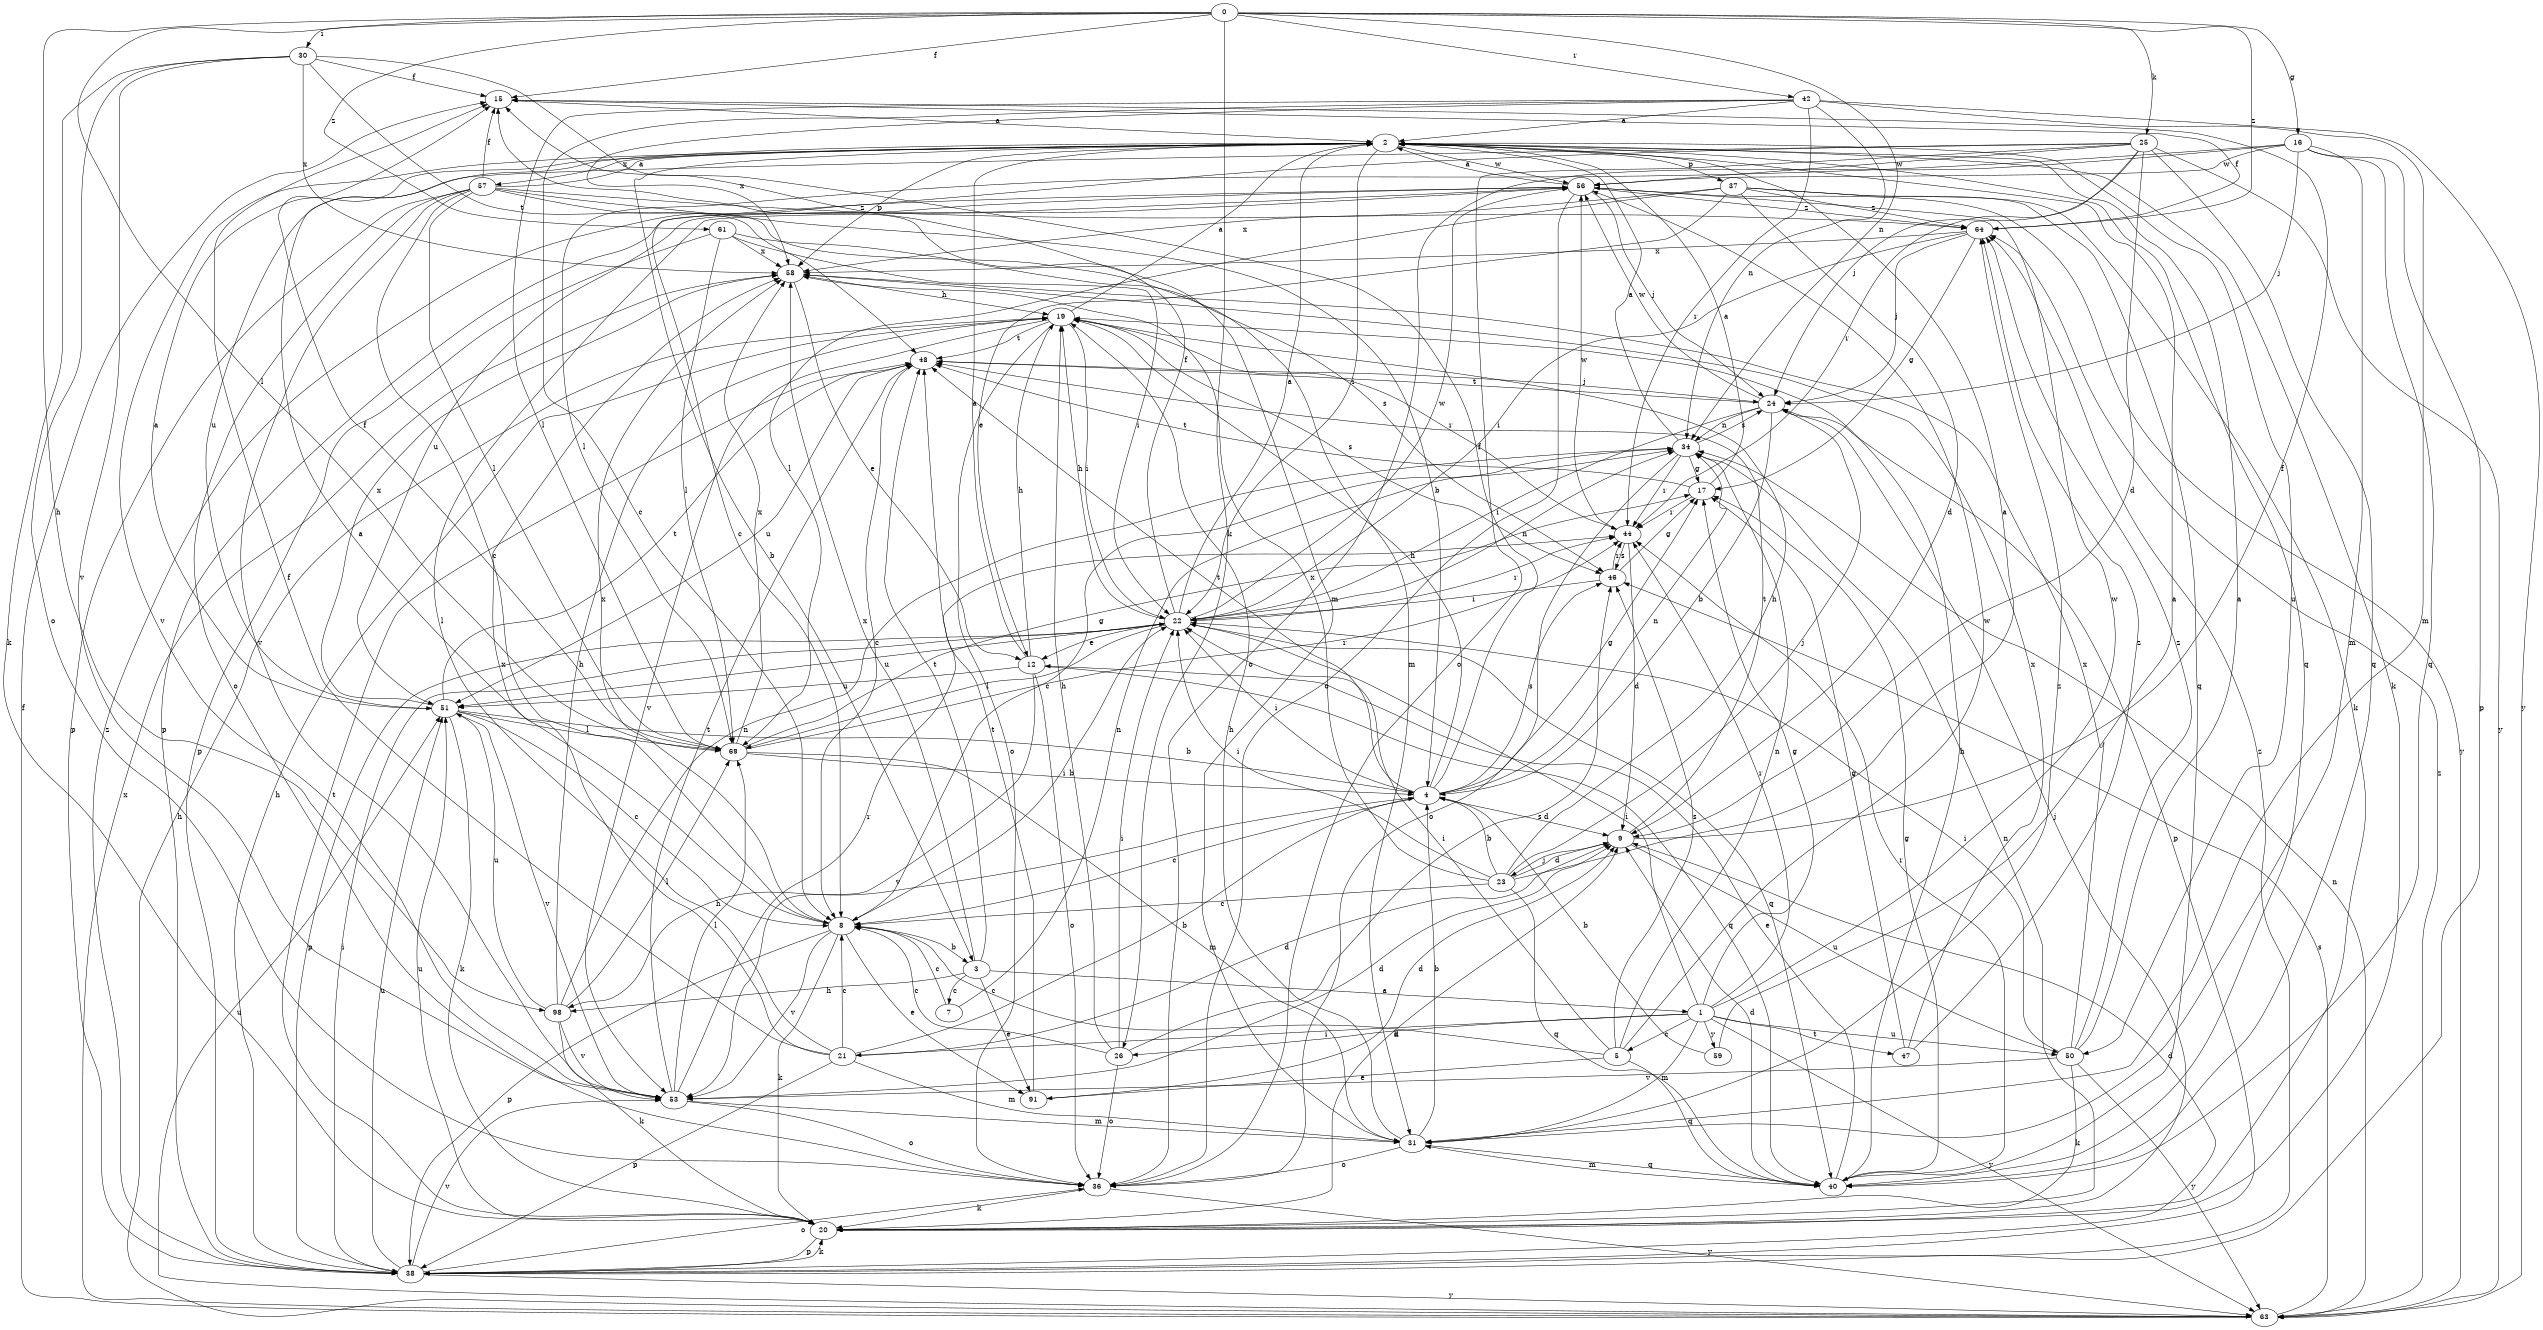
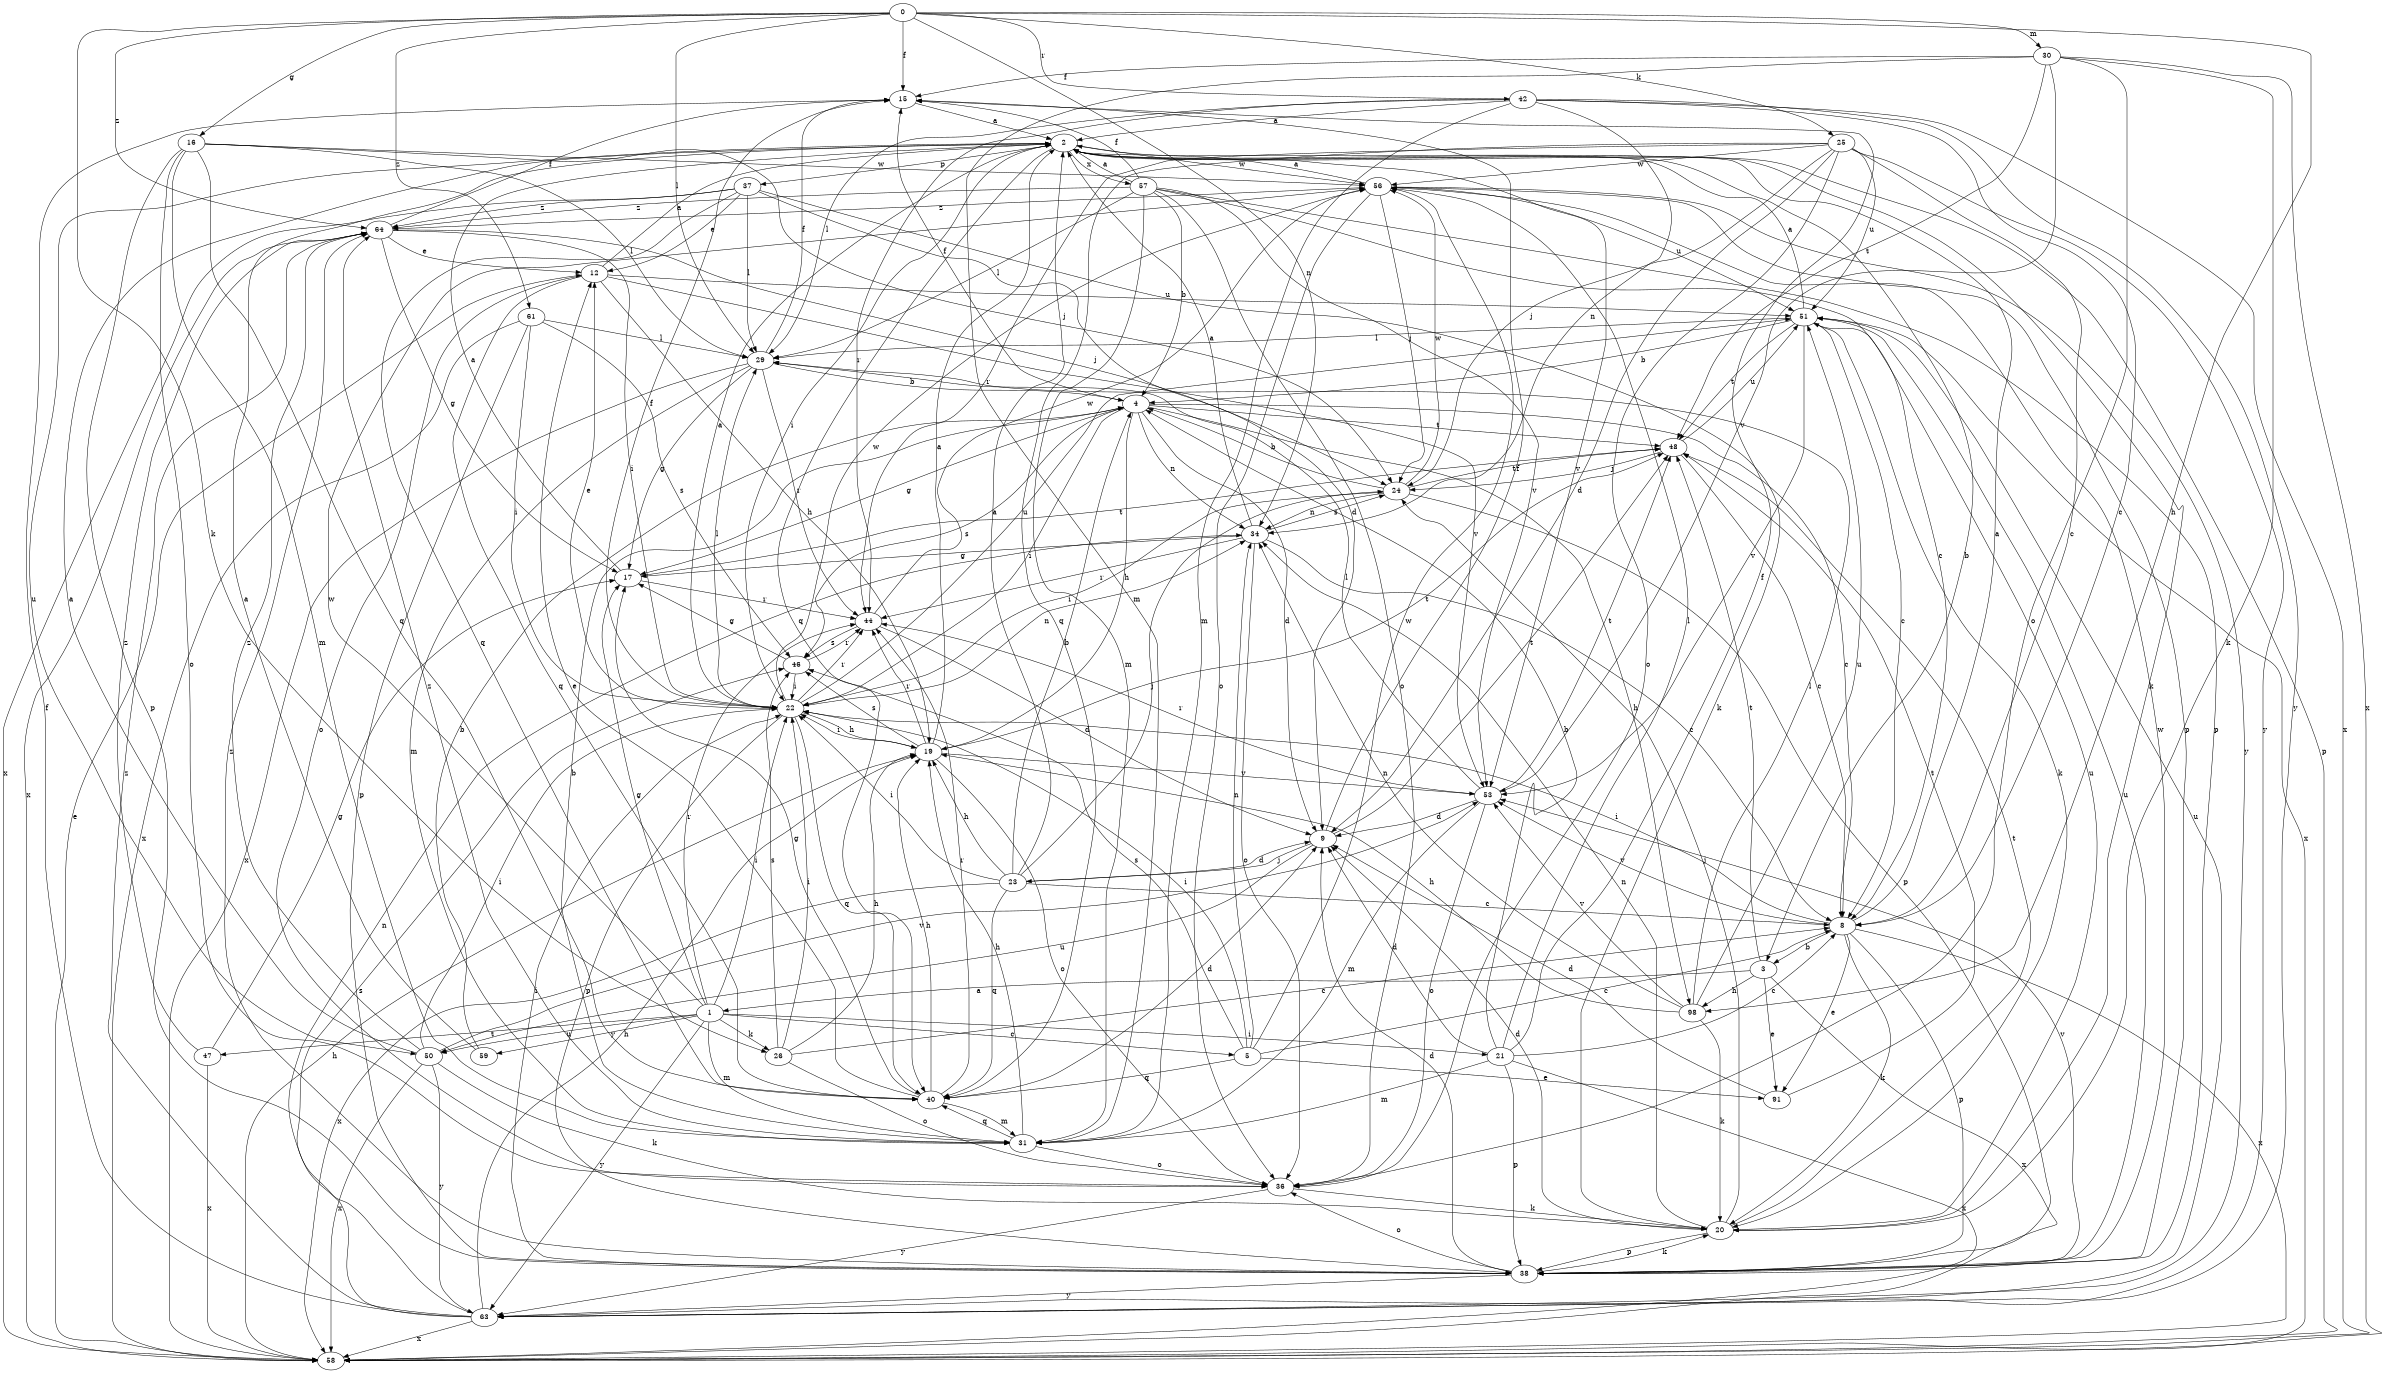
edge "0" -> "30": label "i" -> "m"
edge "64" -> "12": added, label "e"
edge "38" -> "19": removed, label "h"
edge "38" -> "56": label "z" -> "w"
node "69": label "69" -> "29"
node "7": removed
